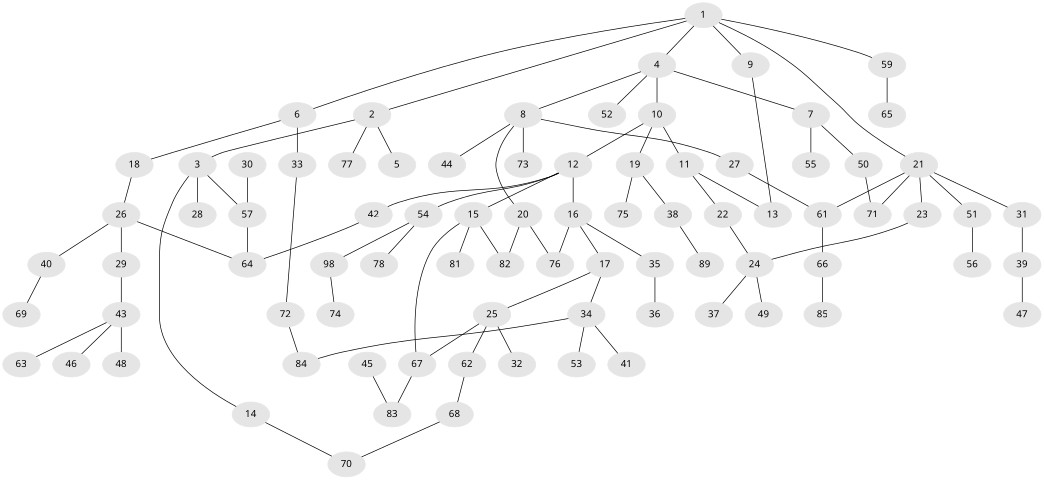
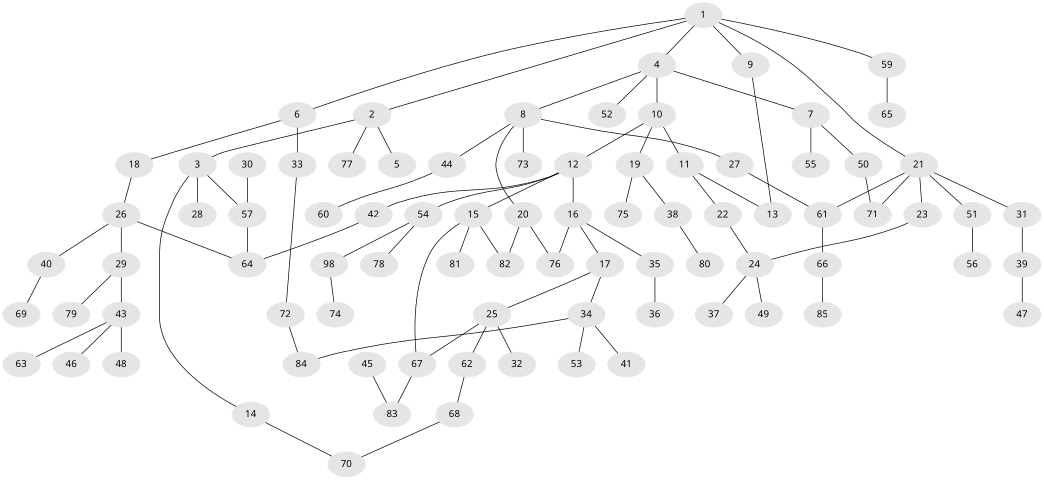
node "60": added
node "89": label "89" -> "80"
node "79": added
